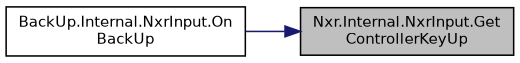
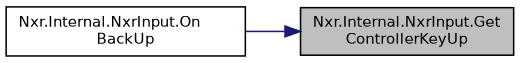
node "BackUp.Internal.NxrInput.On BackUp": label "BackUp.Internal.NxrInput.On BackUp" -> "Nxr.Internal.NxrInput.On BackUp"
